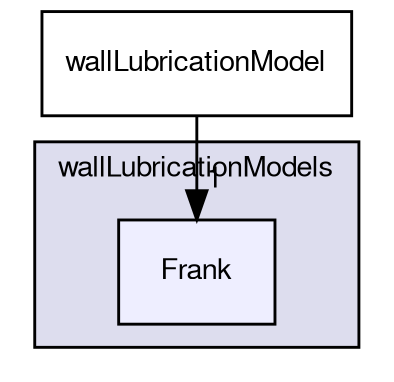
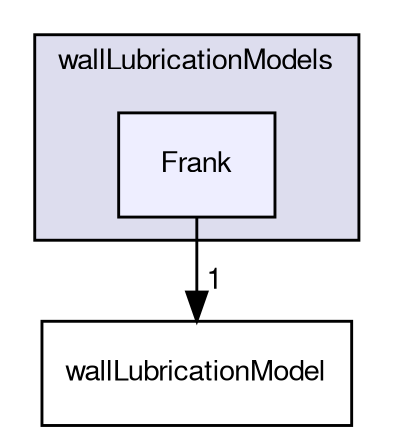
edge "wallLubricationModel" -> "Frank": reversed
